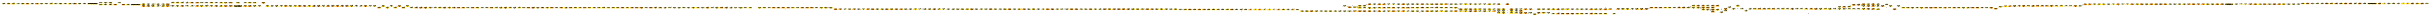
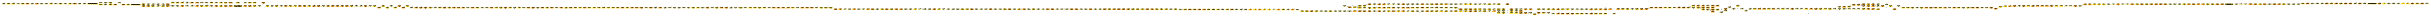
node "0x0049e7bb movb": added
